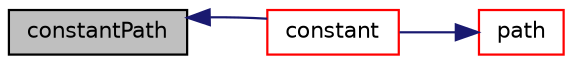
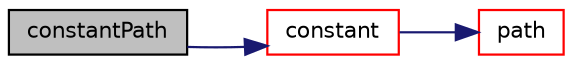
edge "constant" -> "constantPath": reversed
